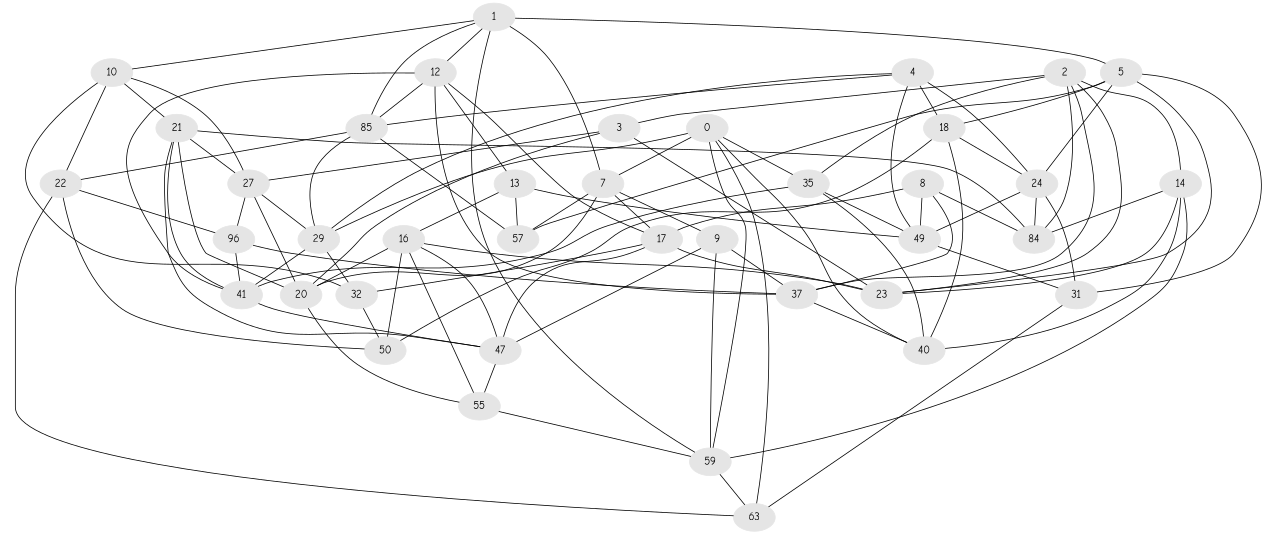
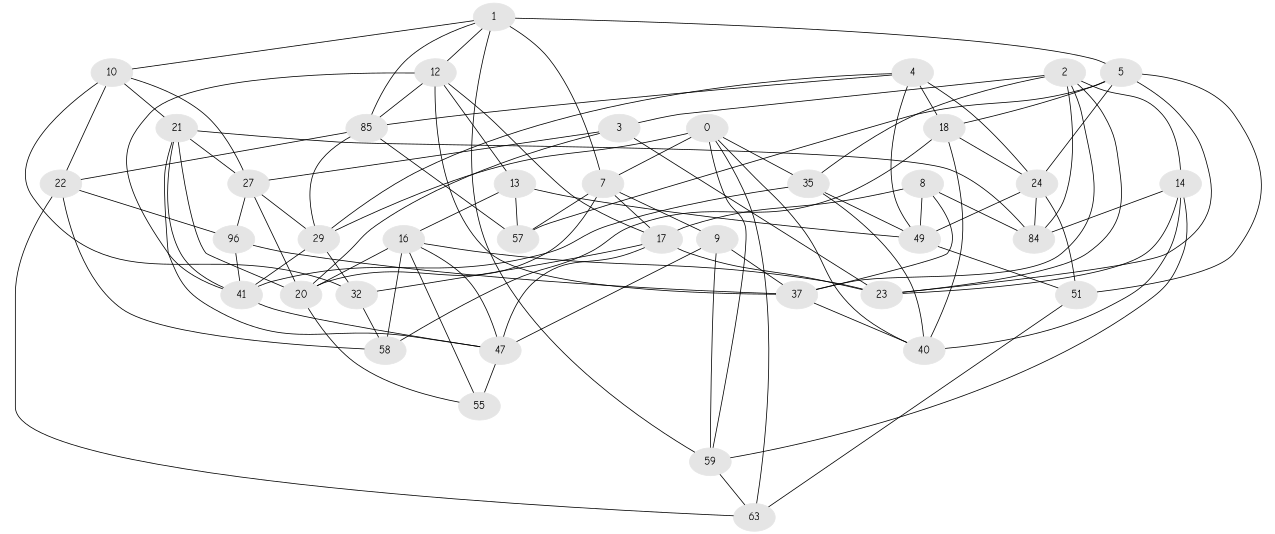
node "31": label "31" -> "51"
node "50": label "50" -> "58"
edge "55" -- "59": removed
